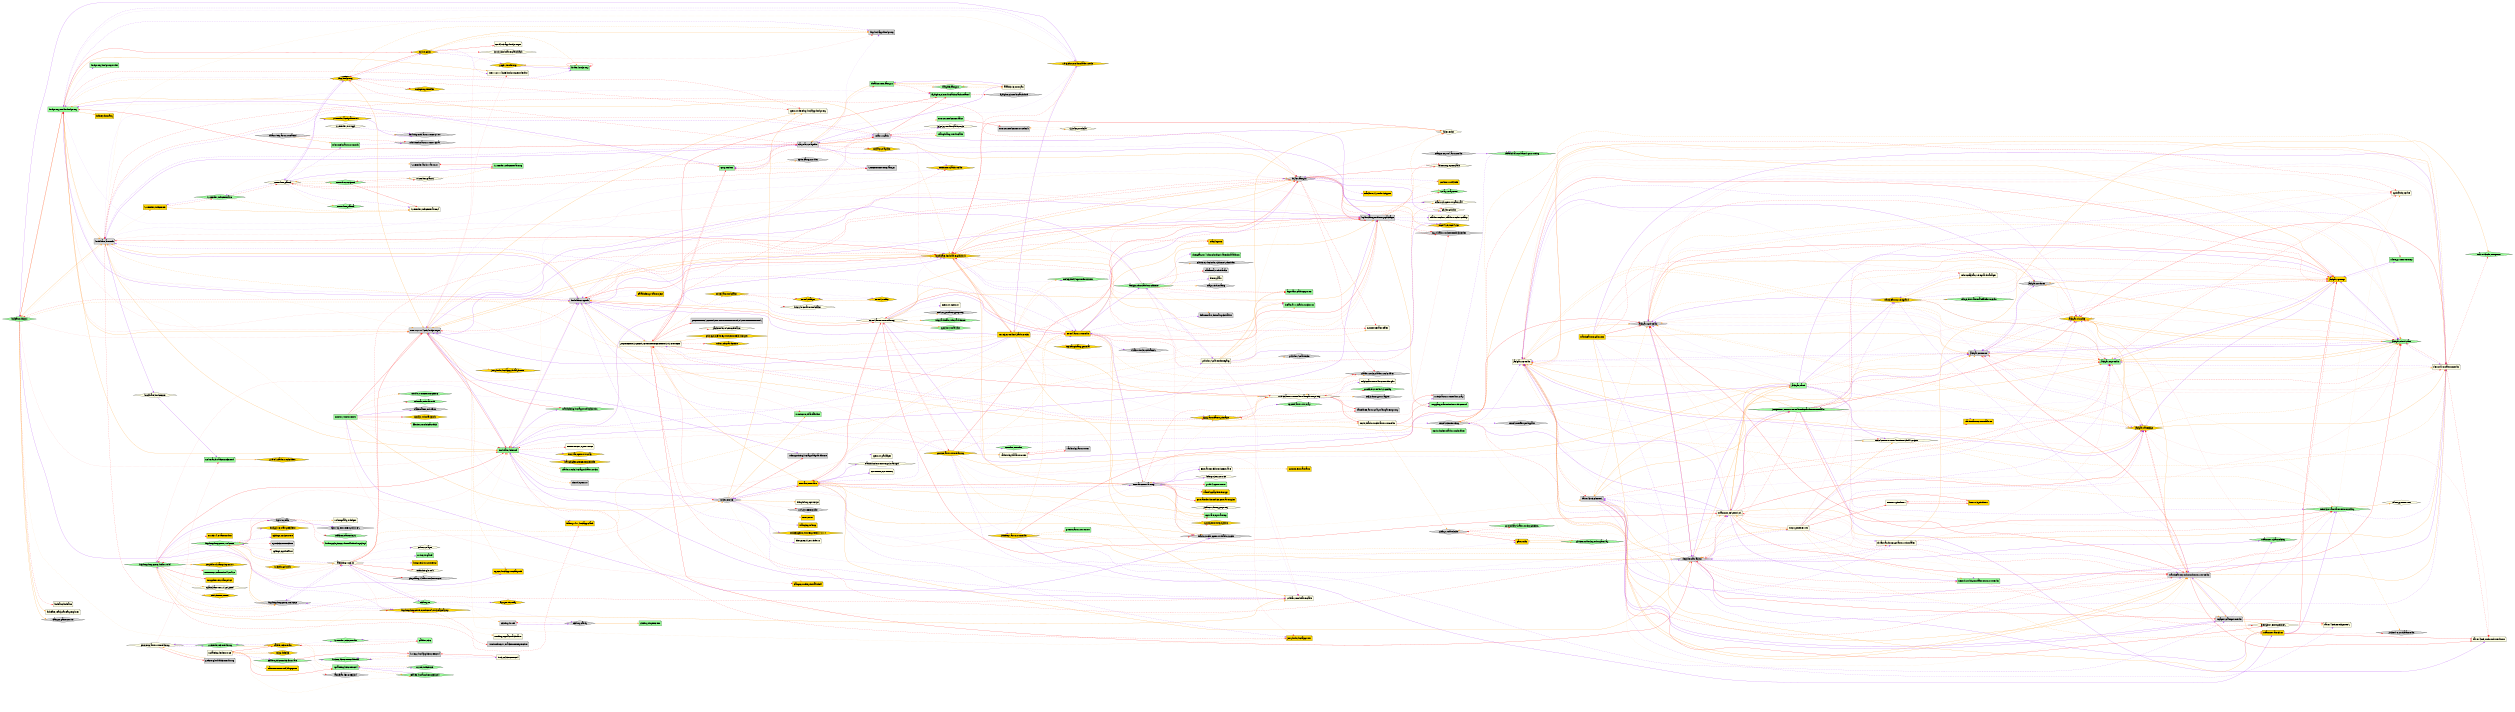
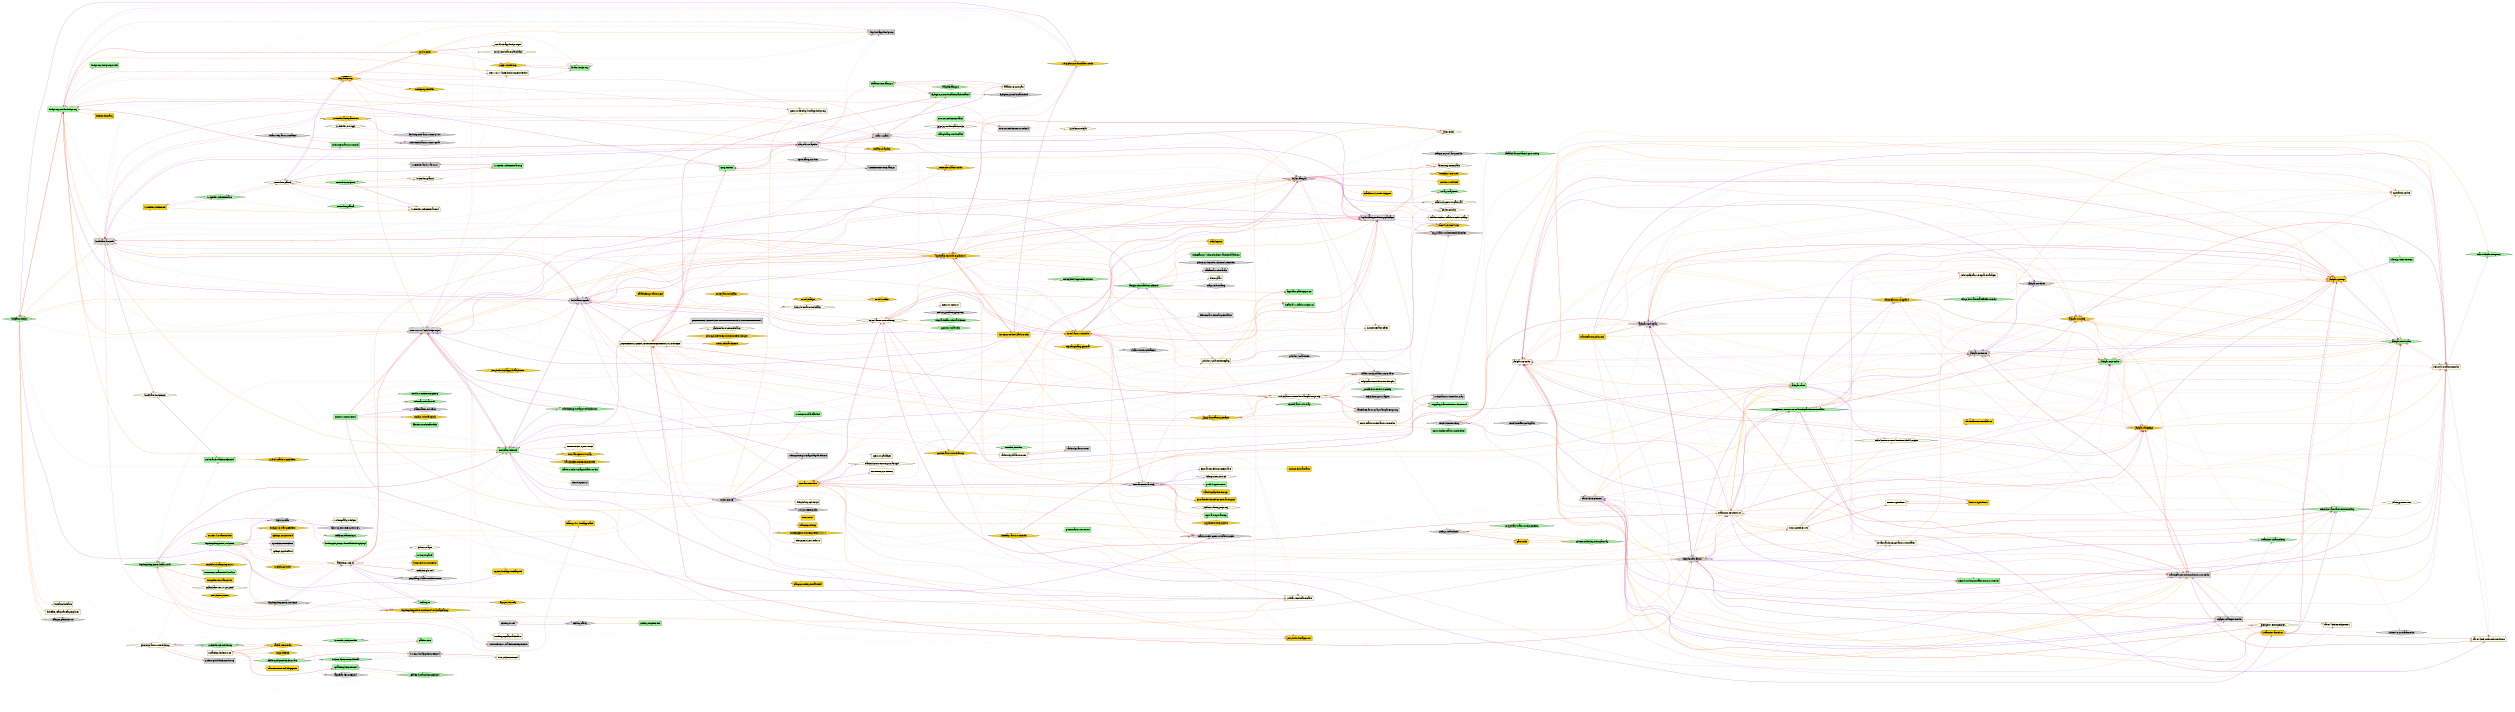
node "AUK9527/Are-u-ok": added
edge "jackyaz/spdMerlin" -> "ViktorJp/VPNMON-R2": now "jackyaz/spdMerlin" -> "cynicastic/scribe"
edge "Adamm00/amcfwm" -> "juched78/suricata-merlin": reversed
node "nu1ee/softcenter": removed
